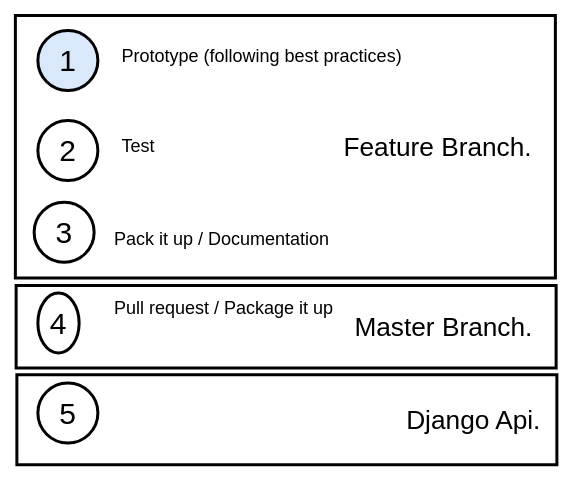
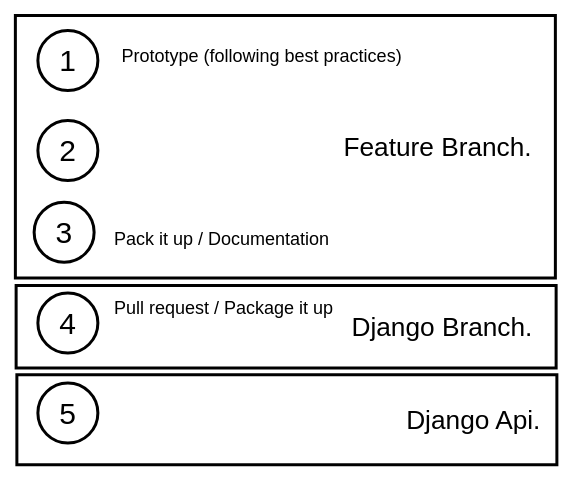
node "1": fillcolor #dae8fc -> #ffffff
node "Test": removed
node "4": size 41x60 -> 60x60
node "Master Branch.": label "Master Branch." -> "Django Branch."
